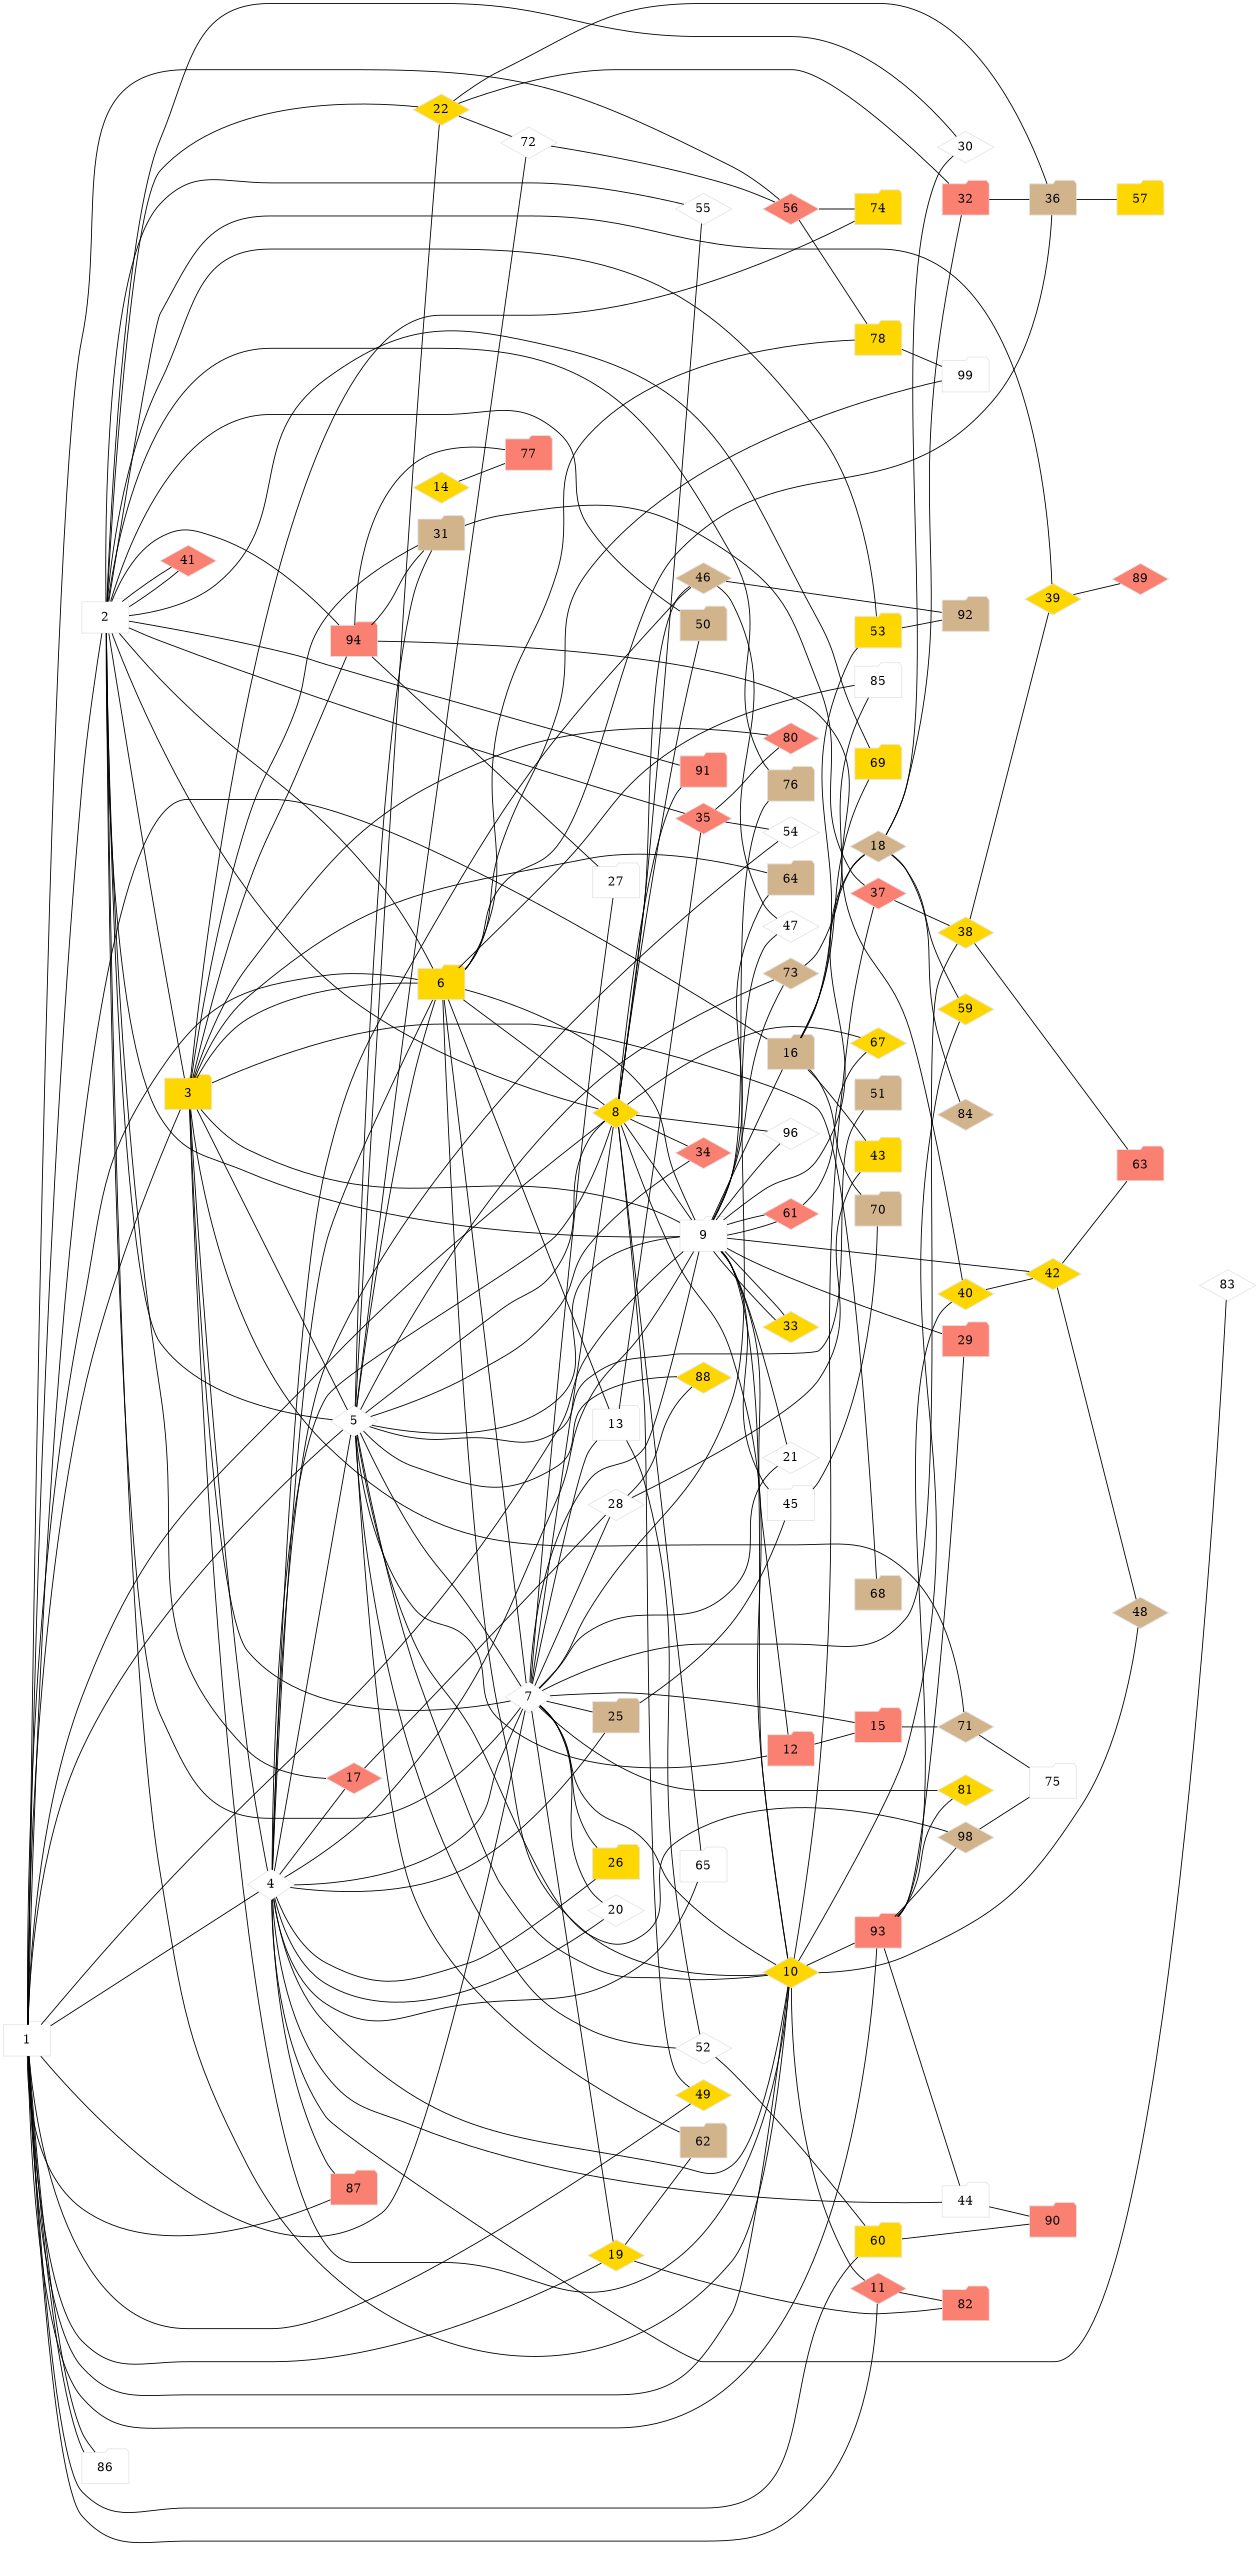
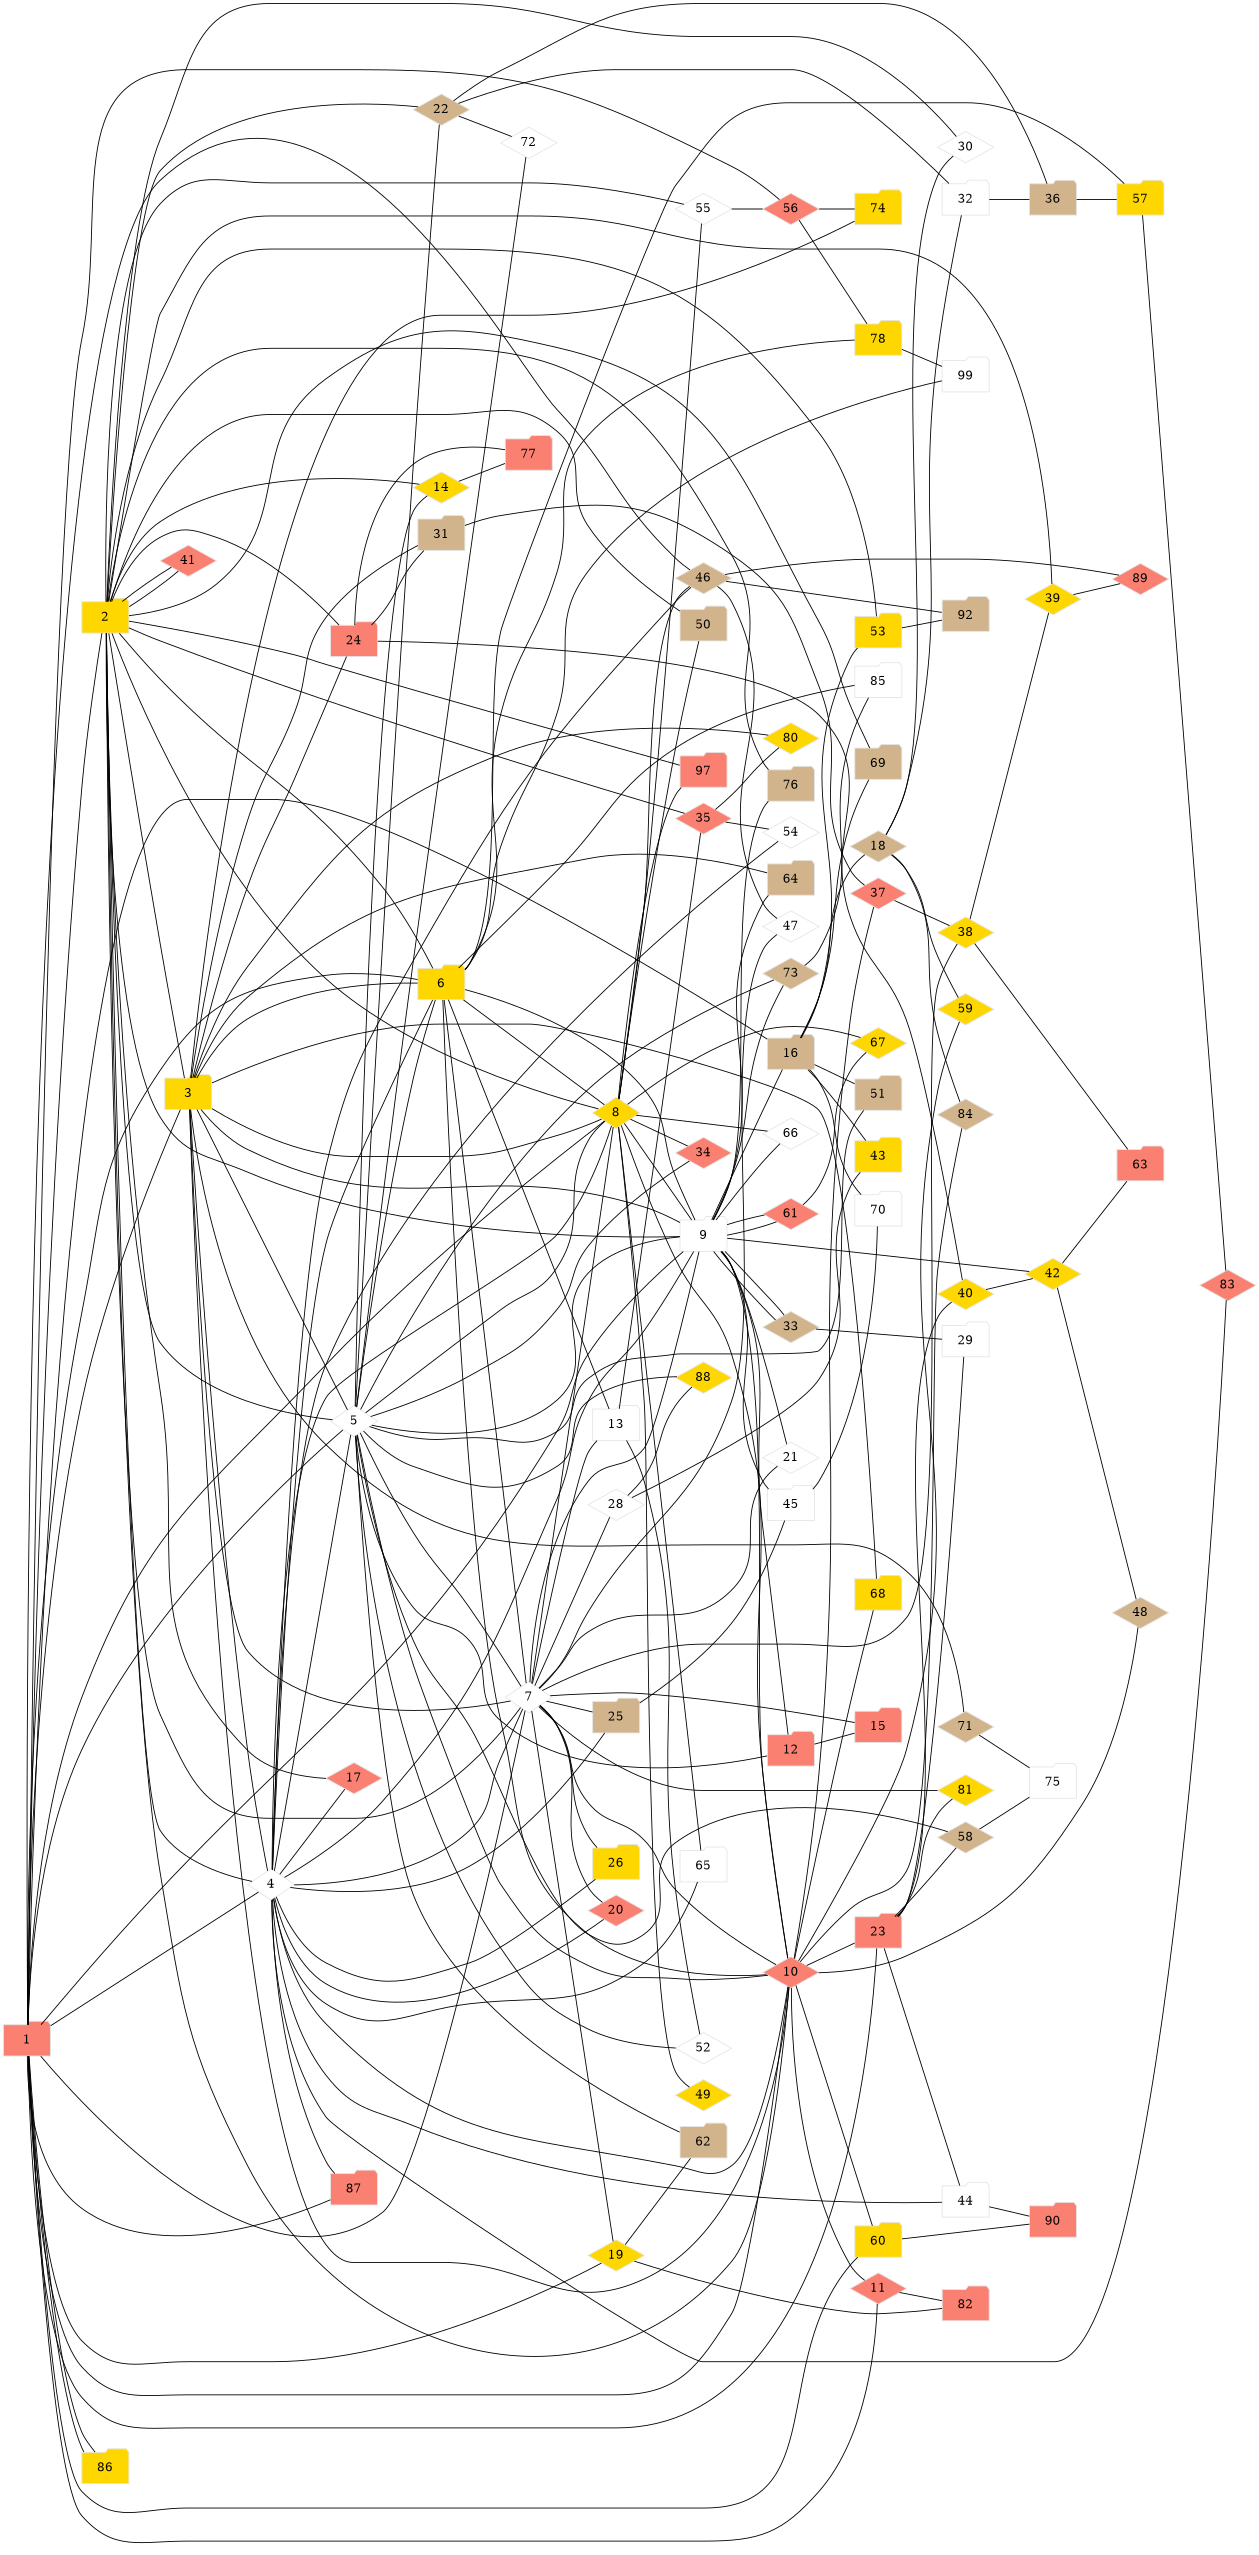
node "22": fillcolor gold -> tan
edge "72" -- "56": now "55" -- "56"
node "32": fillcolor salmon -> white
edge "14" -- "2": added
edge "36" -- "6": now "57" -- "6"
edge "46" -- "89": added
node "2": fillcolor white -> gold
node "94": label "94" -> "24"
node "80": fillcolor salmon -> gold
edge "57" -- "83": added
node "69": fillcolor gold -> tan
node "91": label "91" -> "97"
node "27": removed
edge "31" -- "5": now "14" -- "5"
edge "18" -- "9": removed
edge "16" -- "51": added
node "96": label "96" -> "66"
edge "3" -- "8": added
node "70": fillcolor tan -> white
node "83": fillcolor white -> salmon
edge "2" -- "4": added
edge "9" -- "29": now "33" -- "29"
node "33": fillcolor gold -> tan
node "29": fillcolor salmon -> white
edge "84" -- "10": added
node "68": fillcolor tan -> gold
edge "28" -- "17": removed
edge "15" -- "71": removed
edge "68" -- "10": added
node "98": label "98" -> "58"
node "20": fillcolor white -> salmon
node "93": label "93" -> "23"
node "10": fillcolor gold -> salmon
node "1": fillcolor white -> salmon
edge "52" -- "60": now "10" -- "60"
edge "1" -- "49": now "1" -- "46"
node "86": fillcolor white -> gold
